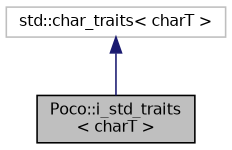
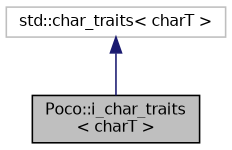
node "Poco::i_std_traits < charT >": label "Poco::i_std_traits < charT >" -> "Poco::i_char_traits < charT >"
